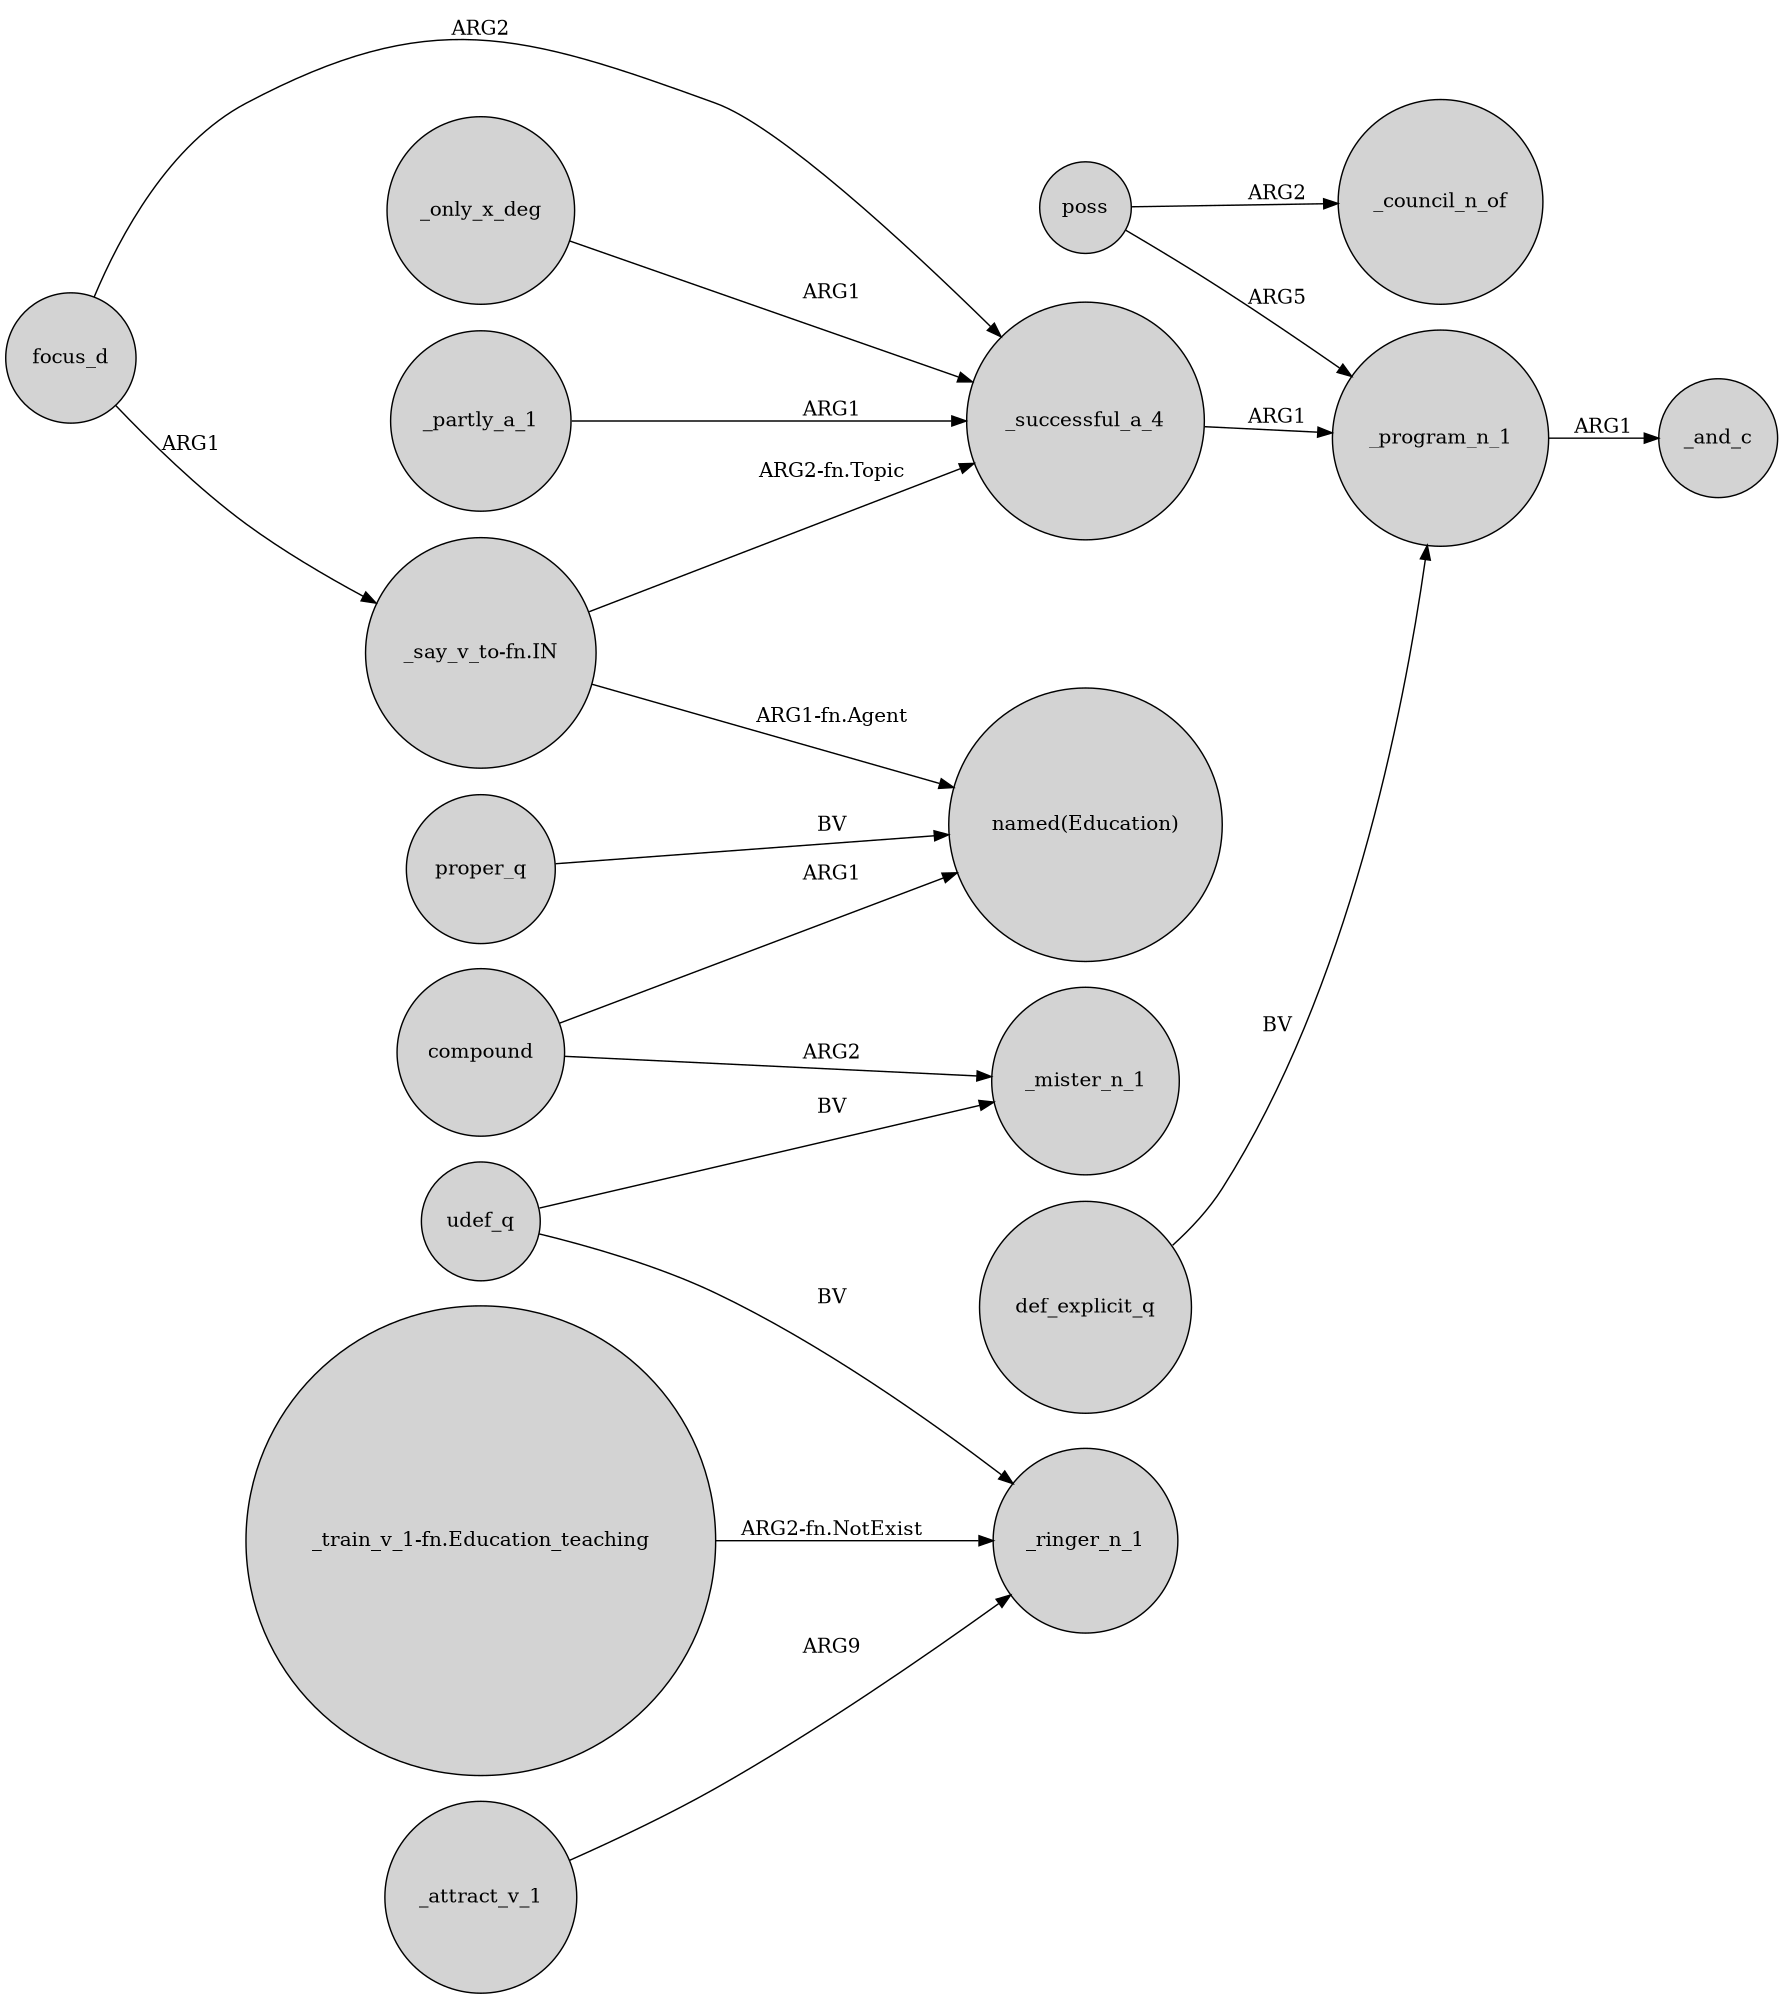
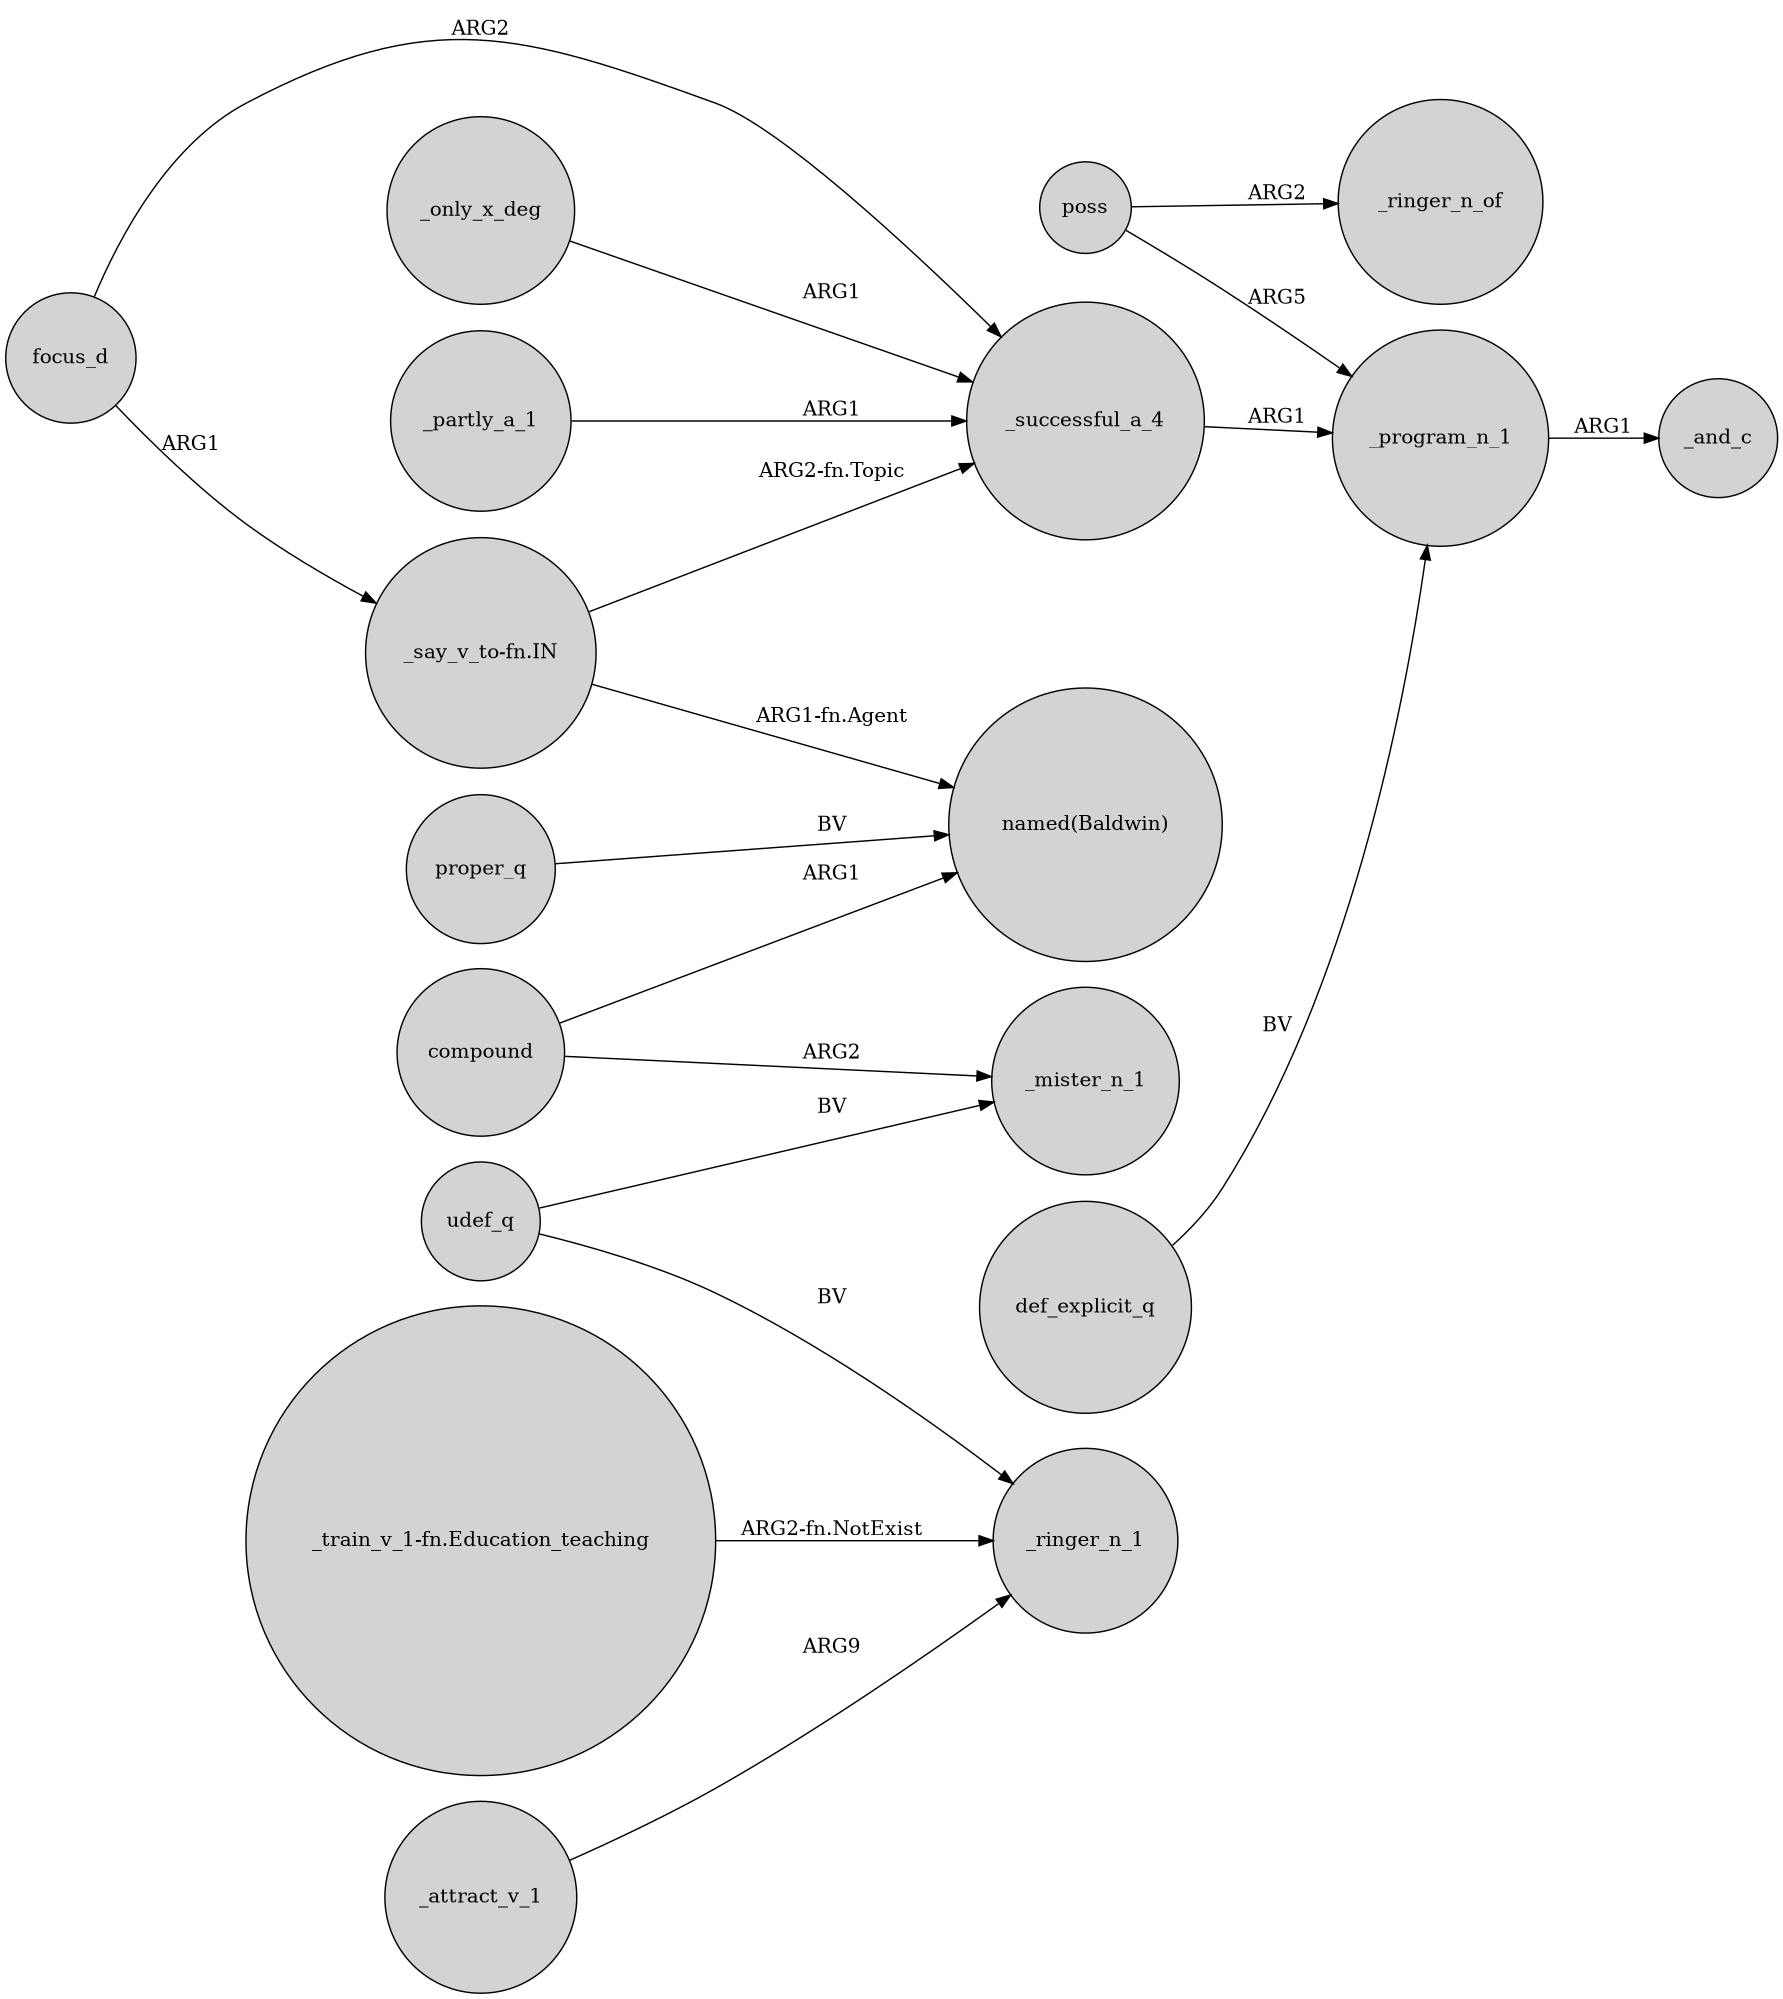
node "_council_n_of": label "_council_n_of" -> "_ringer_n_of"
node "named(Education)": label "named(Education)" -> "named(Baldwin)"
